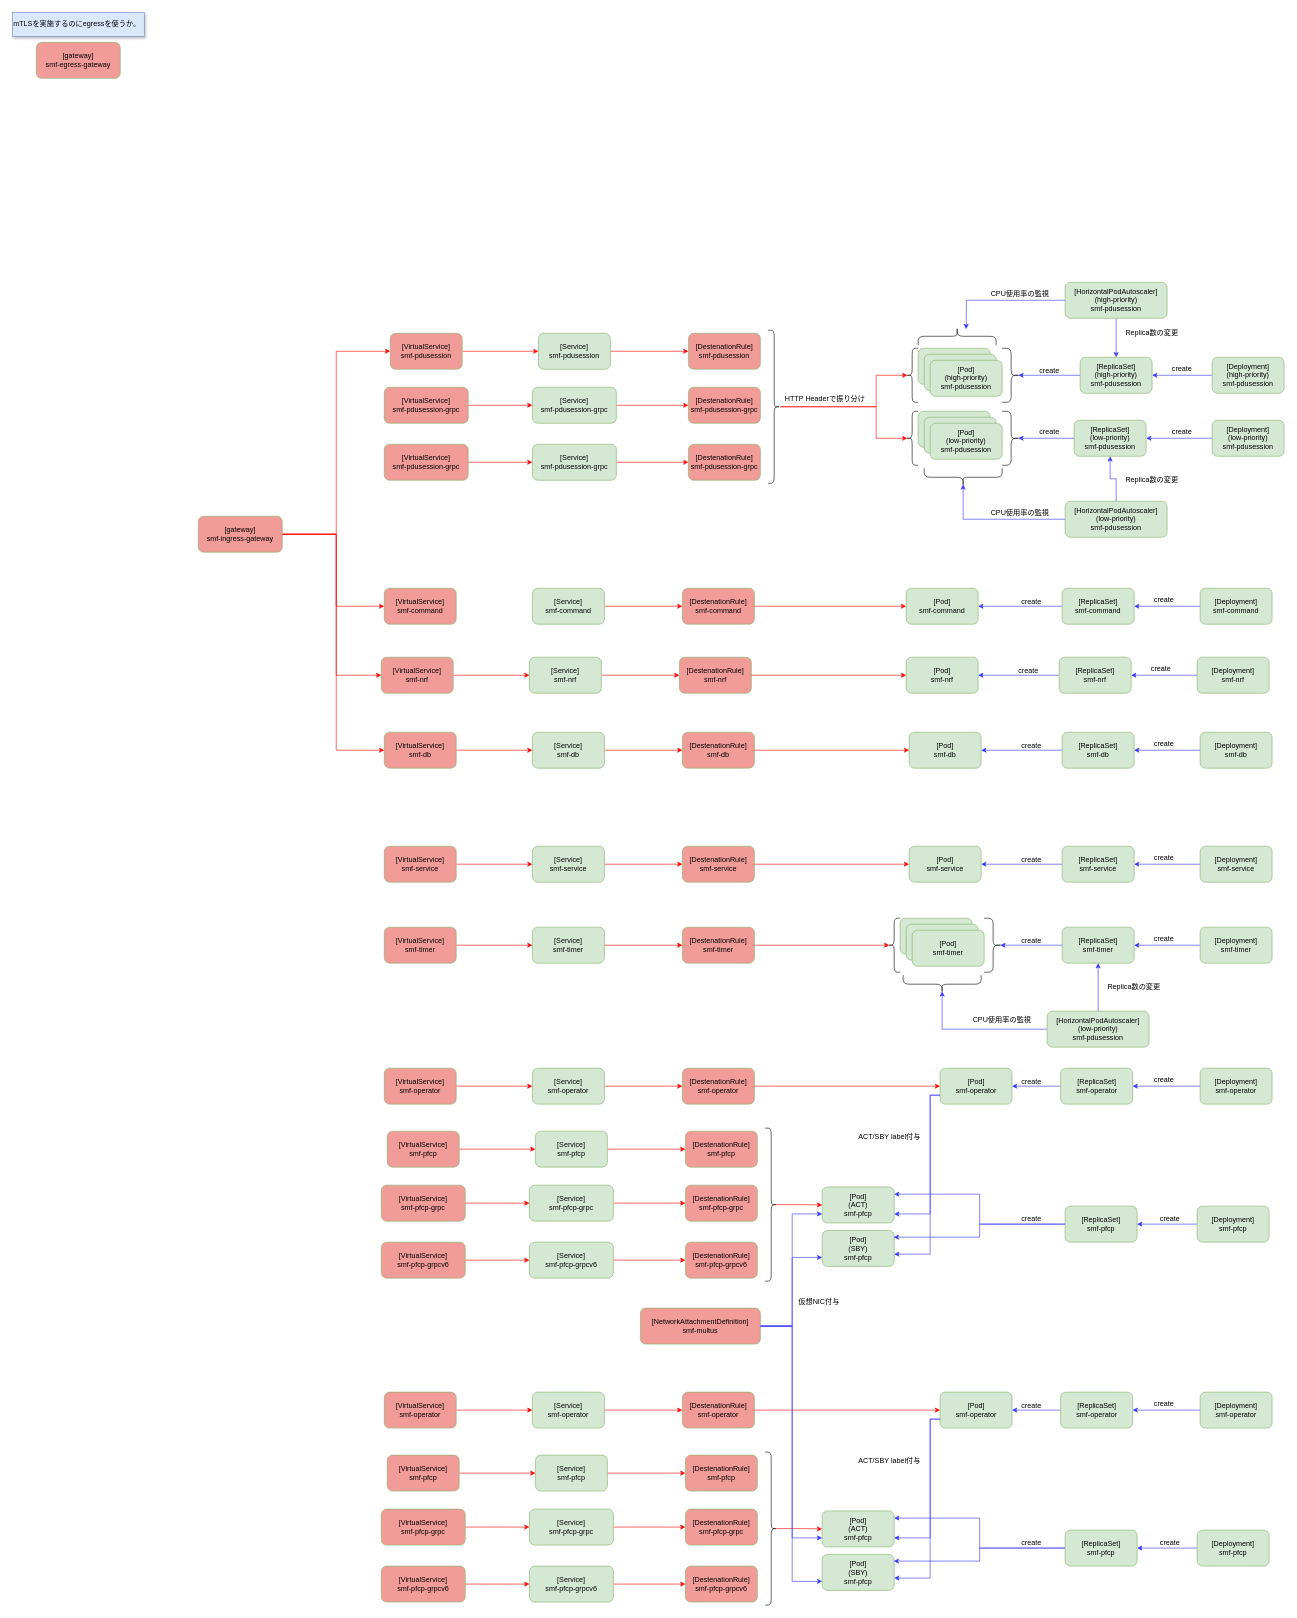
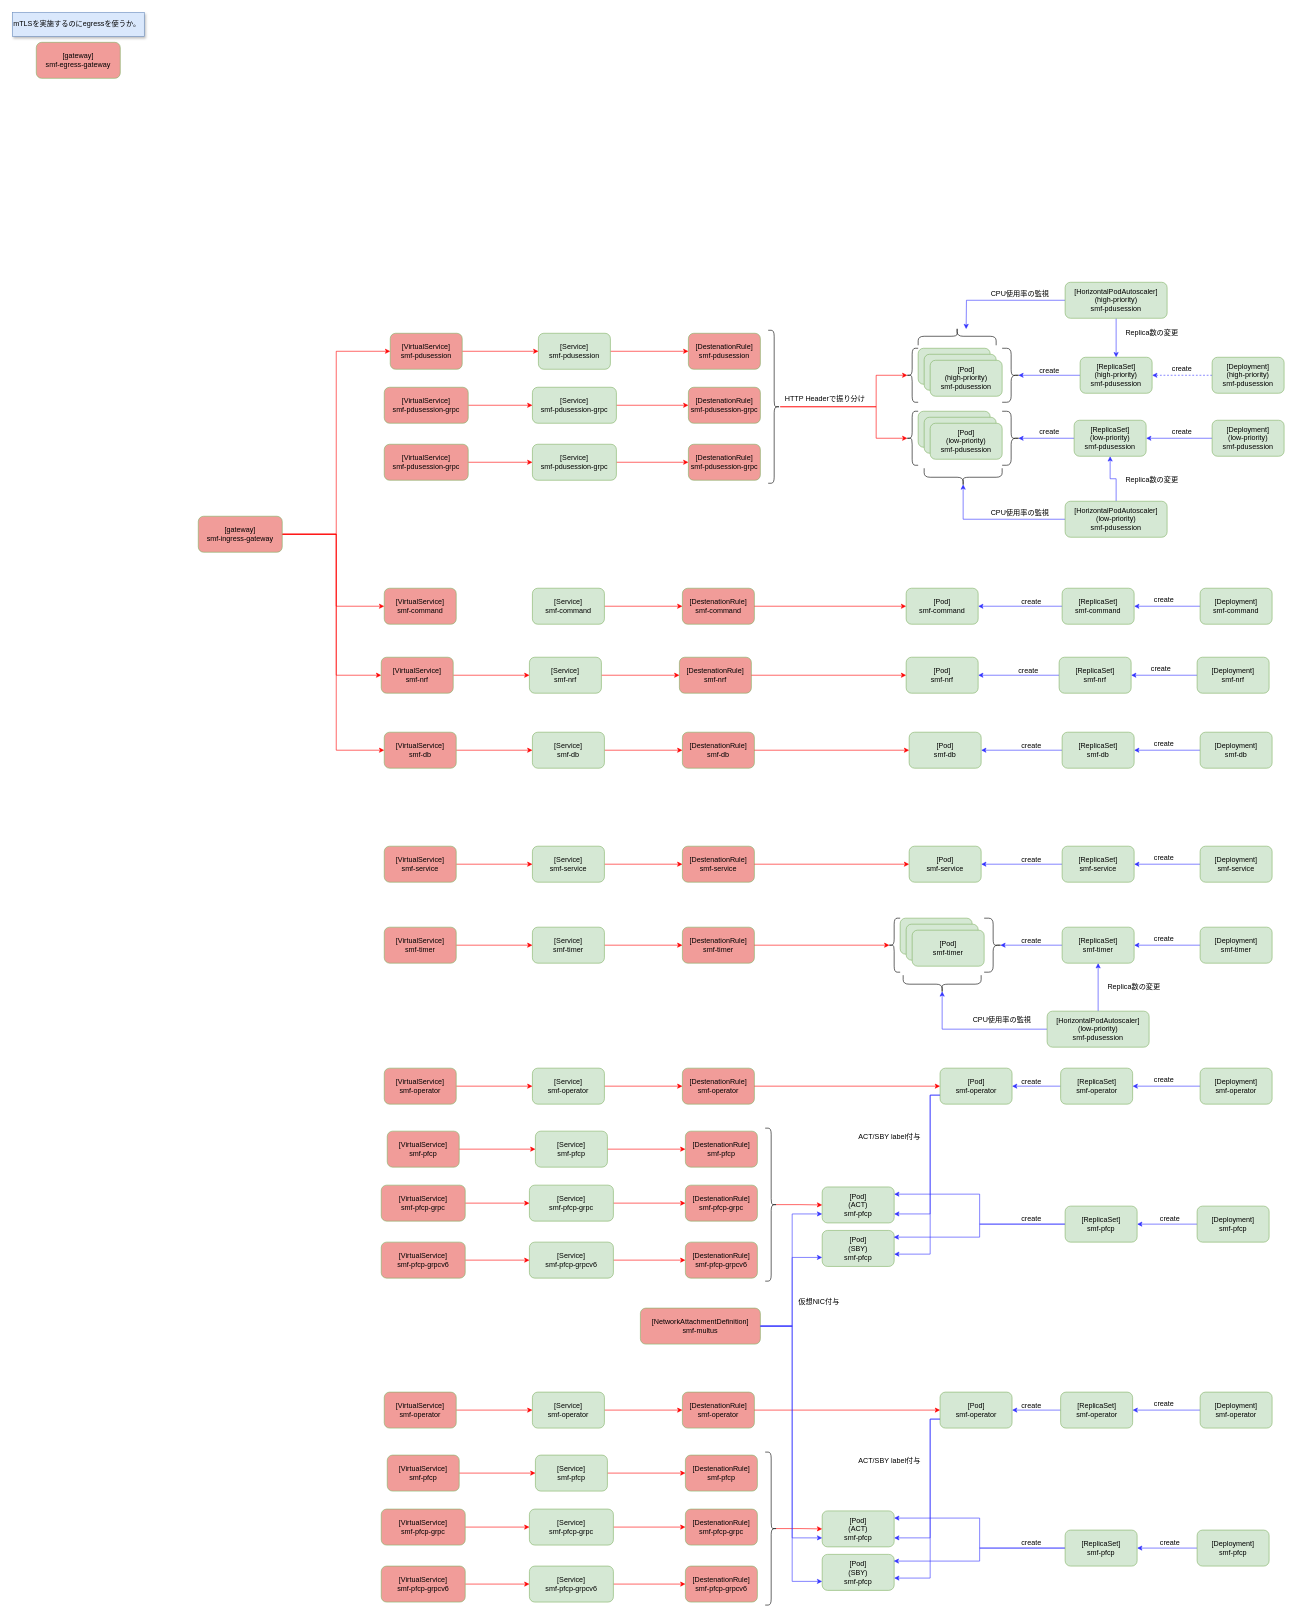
edge "[Deployment] (high-priority) smf-pdusession" -> "[ReplicaSet] (high-priority) smf-pdusession": style solid -> dashed
